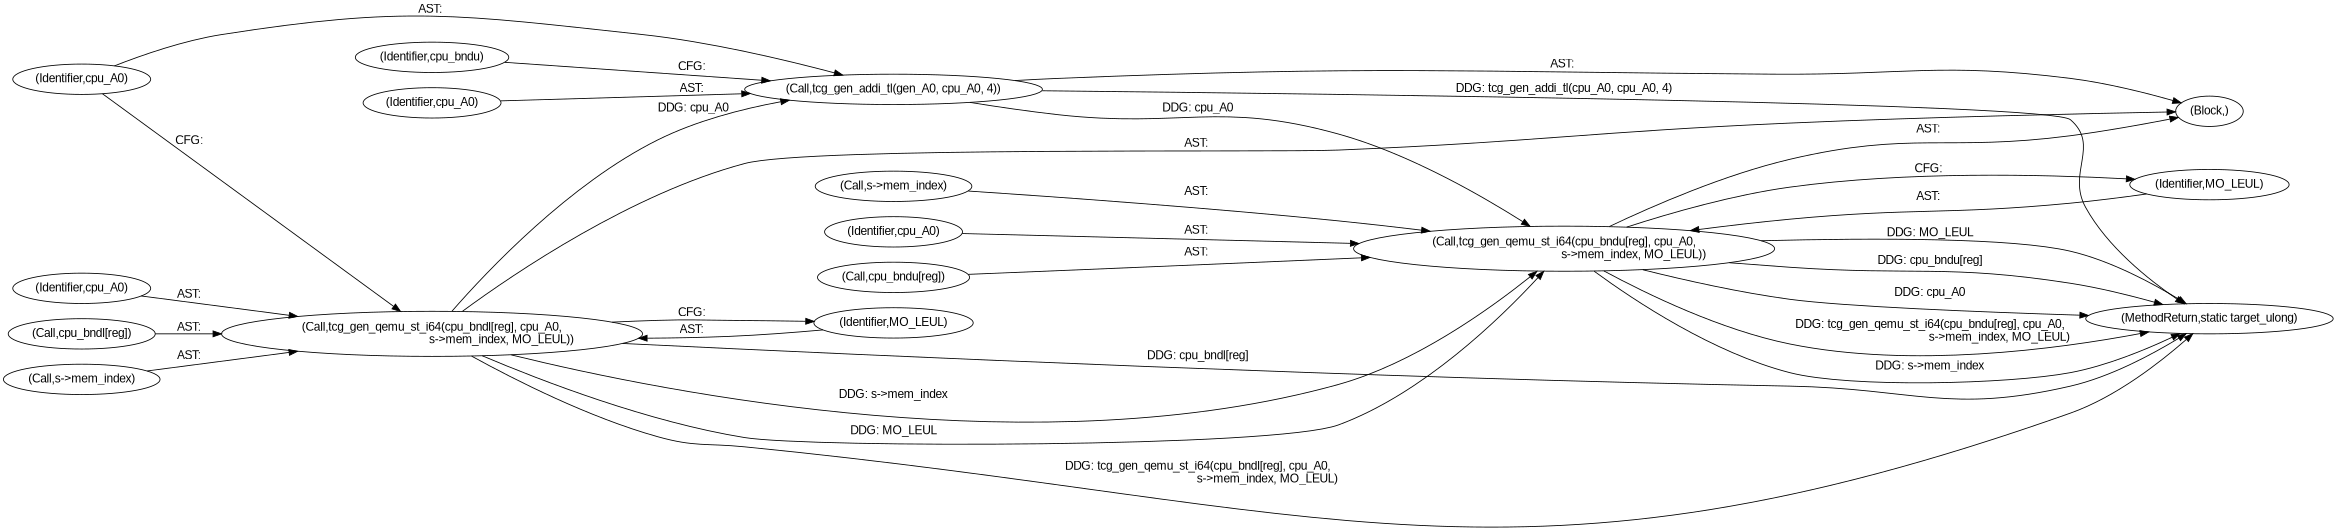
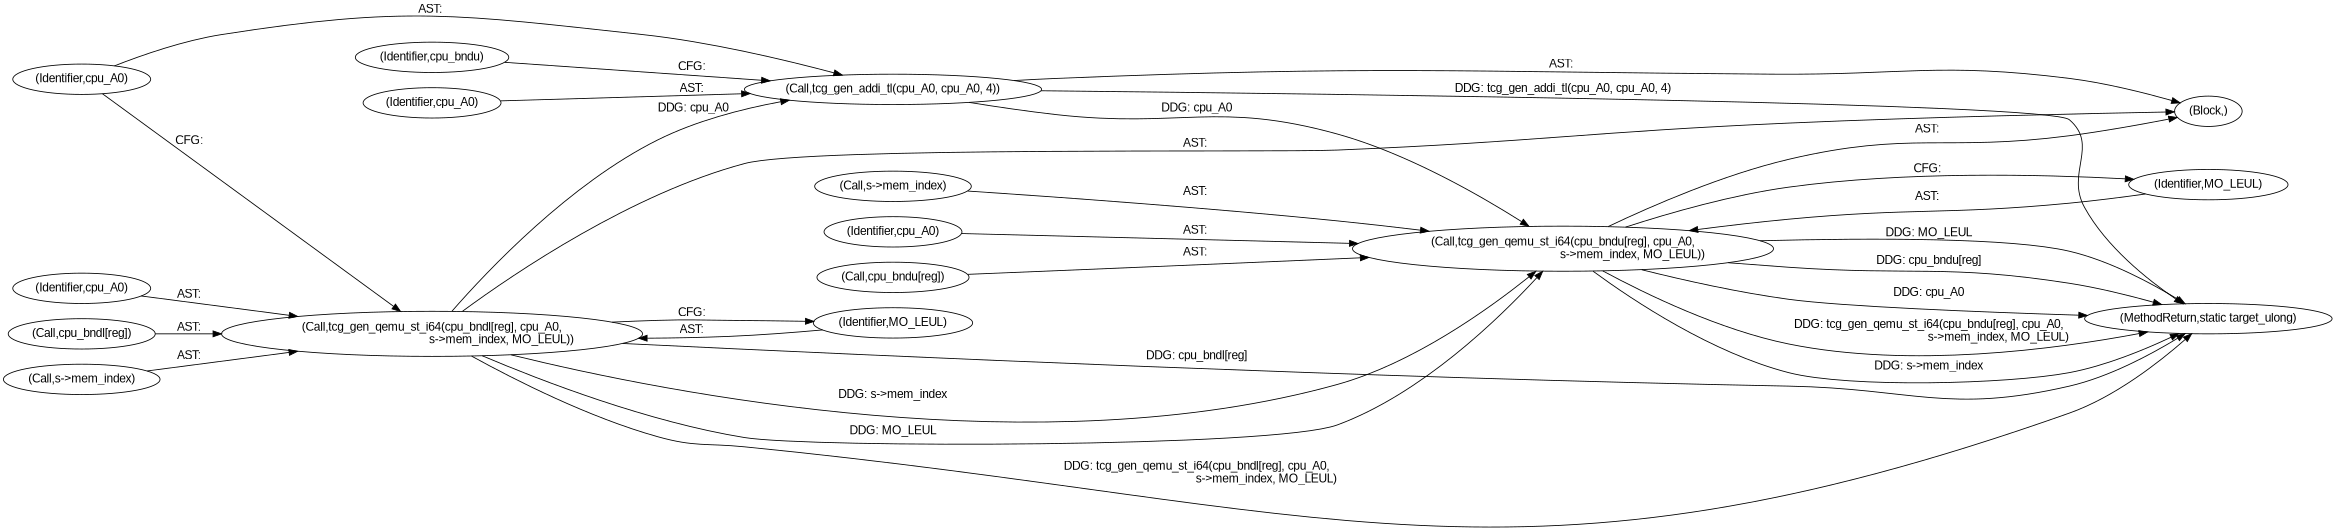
node "(Call,tcg_gen_addi_tl(gen_A0, cpu_A0, 4))": label "(Call,tcg_gen_addi_tl(gen_A0, cpu_A0, 4))" -> "(Call,tcg_gen_addi_tl(cpu_A0, cpu_A0, 4))"
